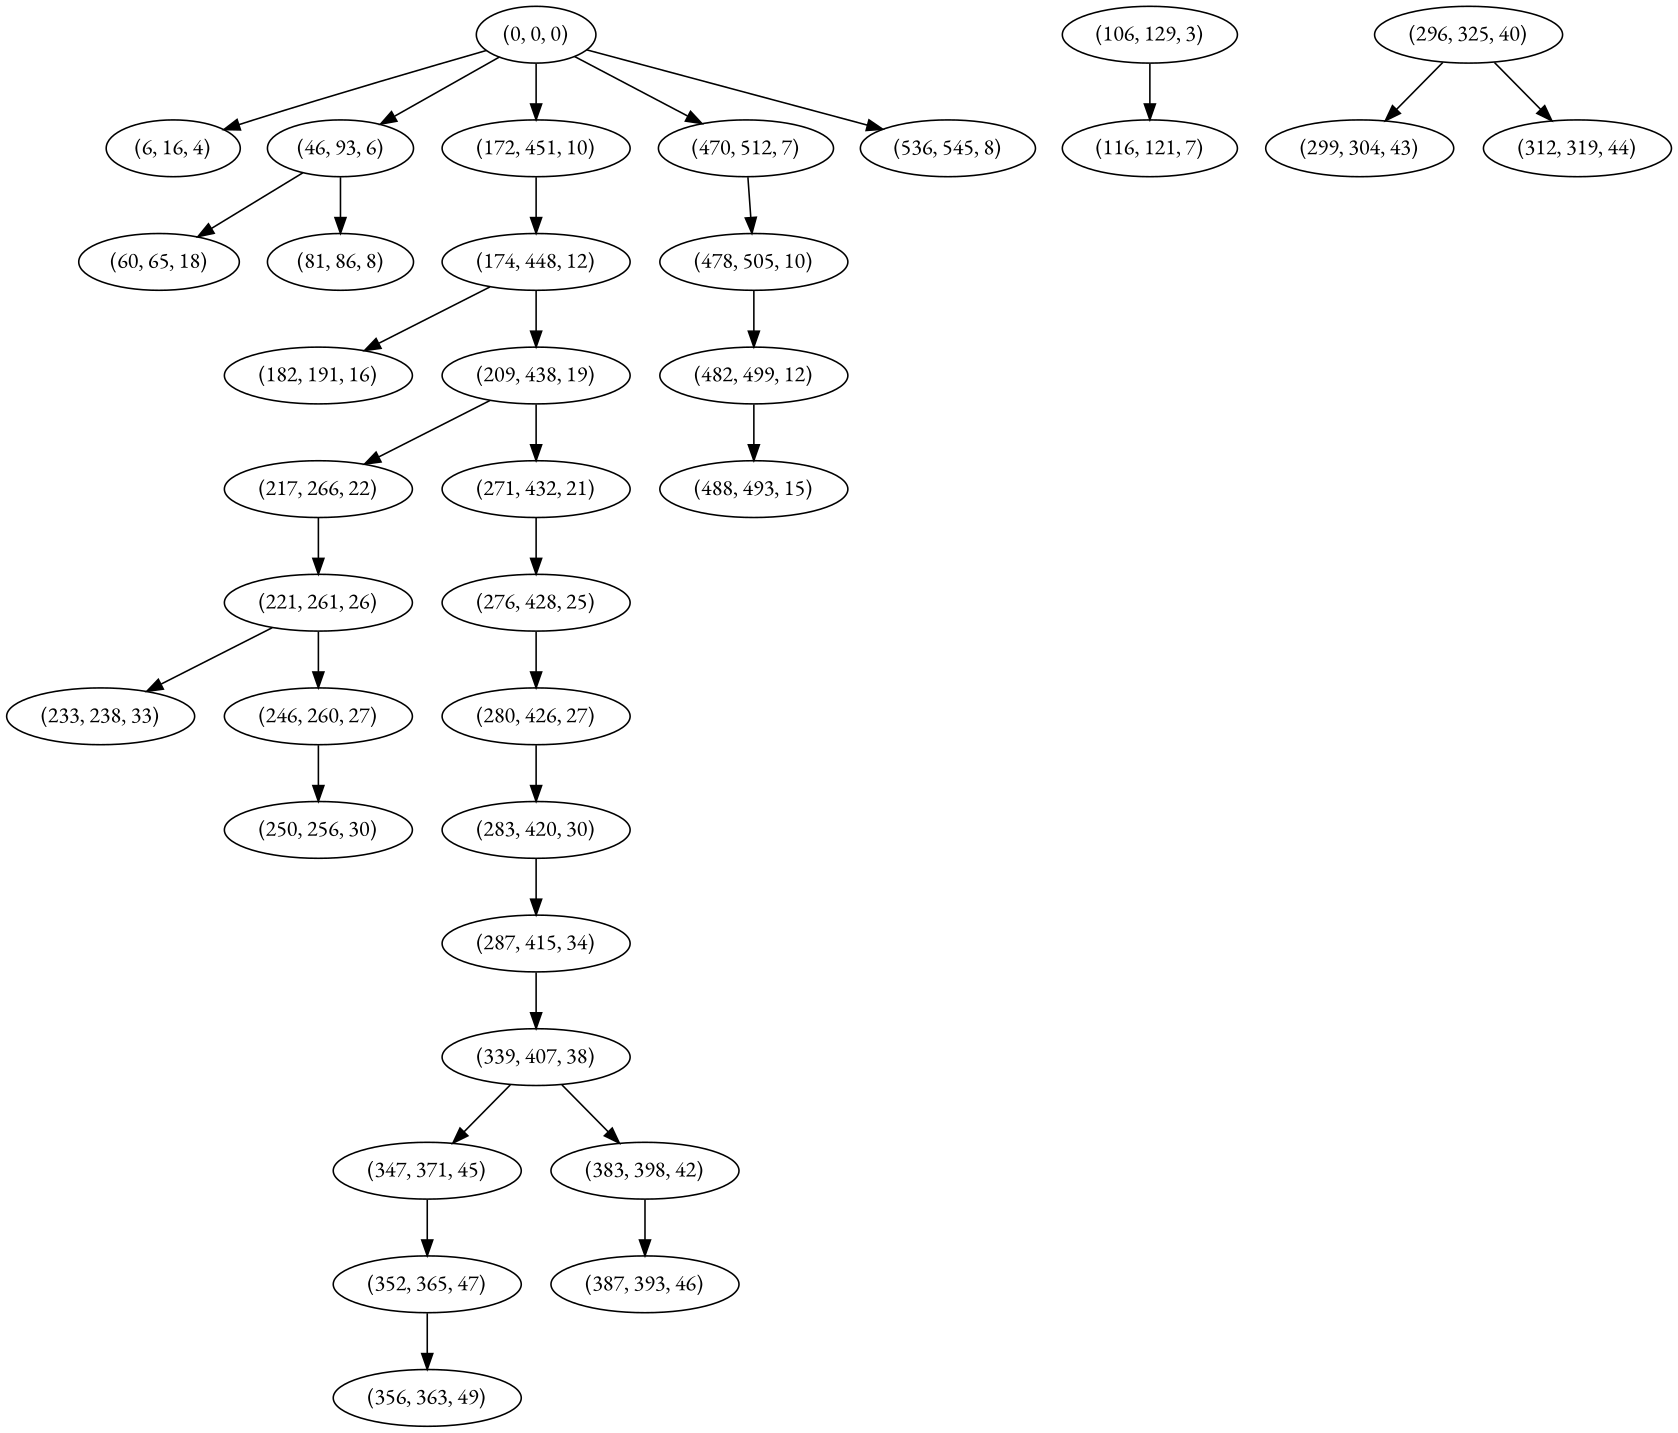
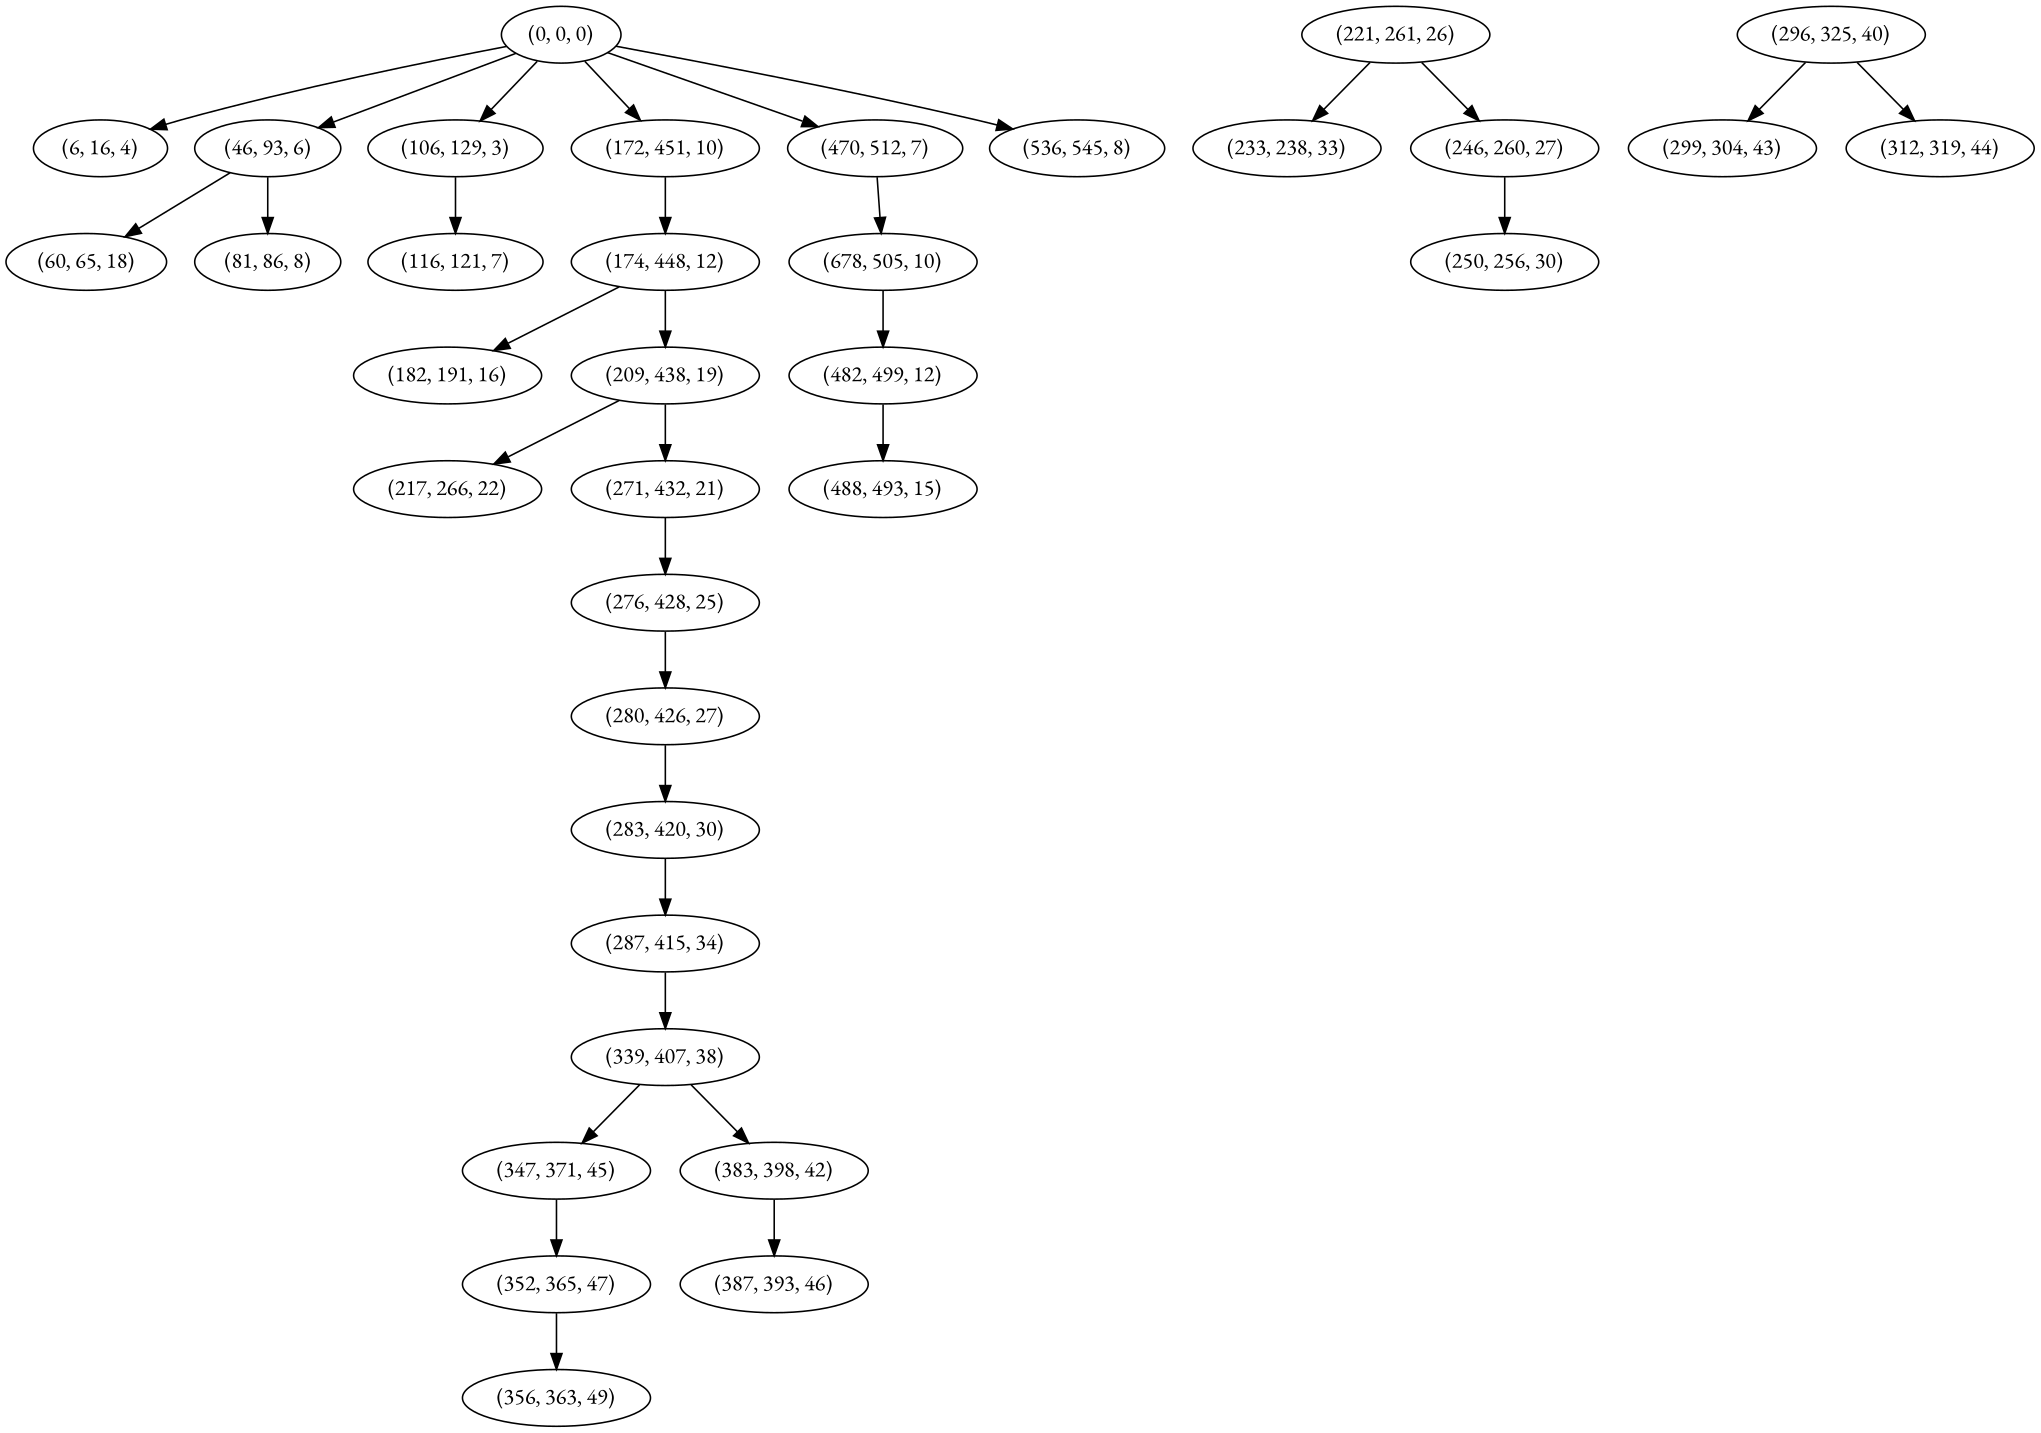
edge "(0, 0, 0)" -> "(106, 129, 3)": added
node "(478, 505, 10)": label "(478, 505, 10)" -> "(678, 505, 10)"
edge "(217, 266, 22)" -> "(221, 261, 26)": removed
